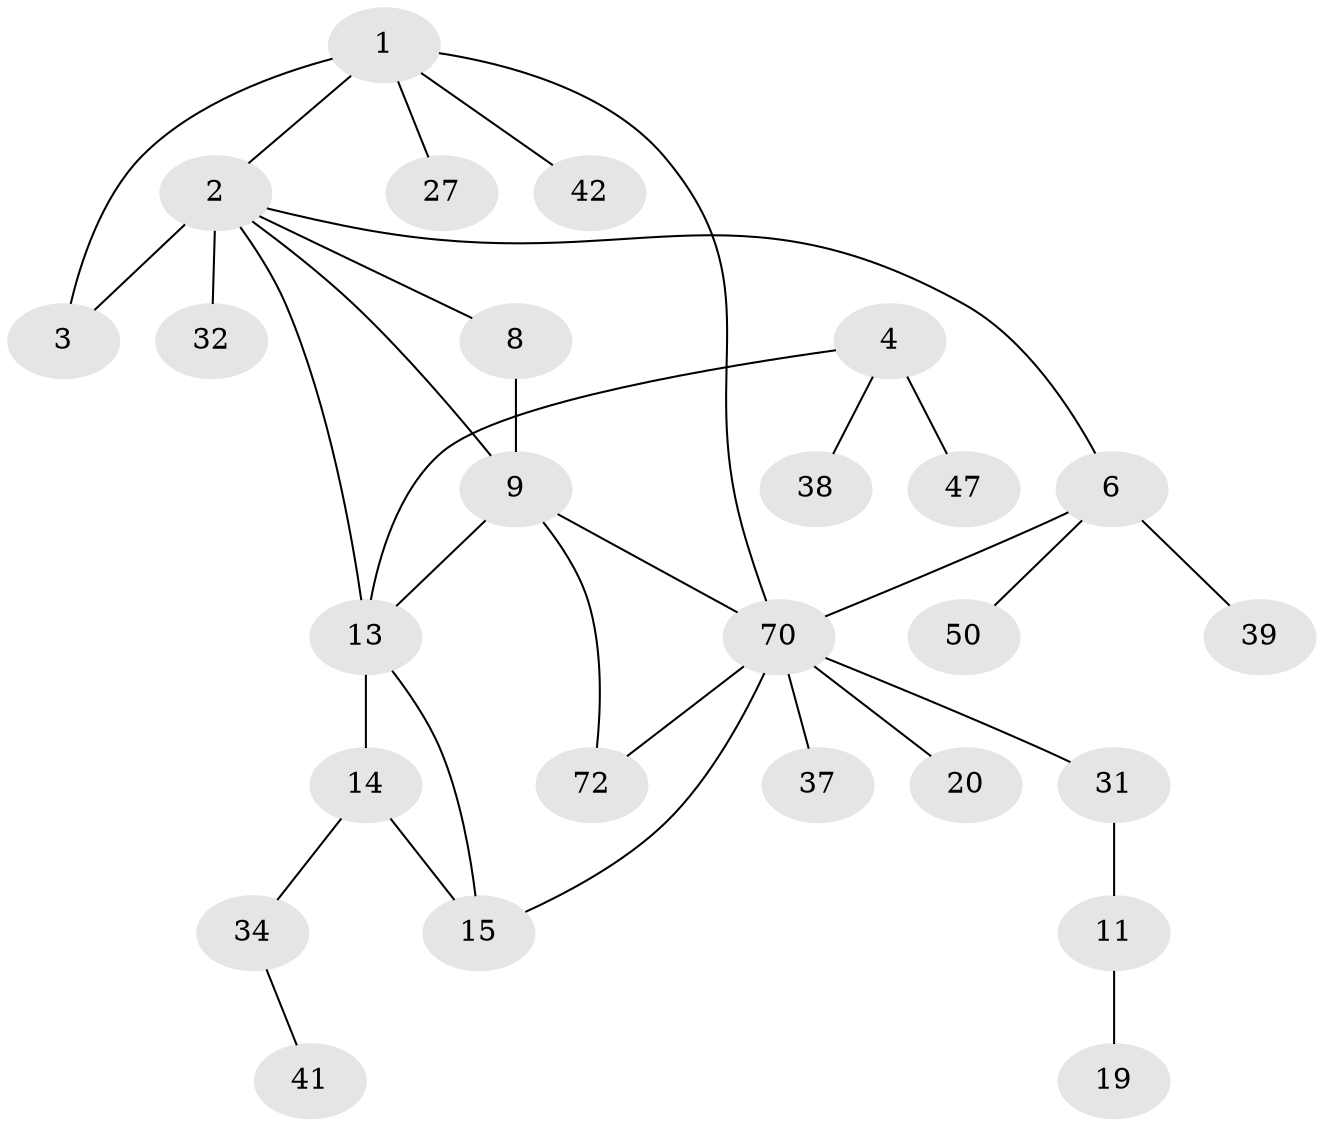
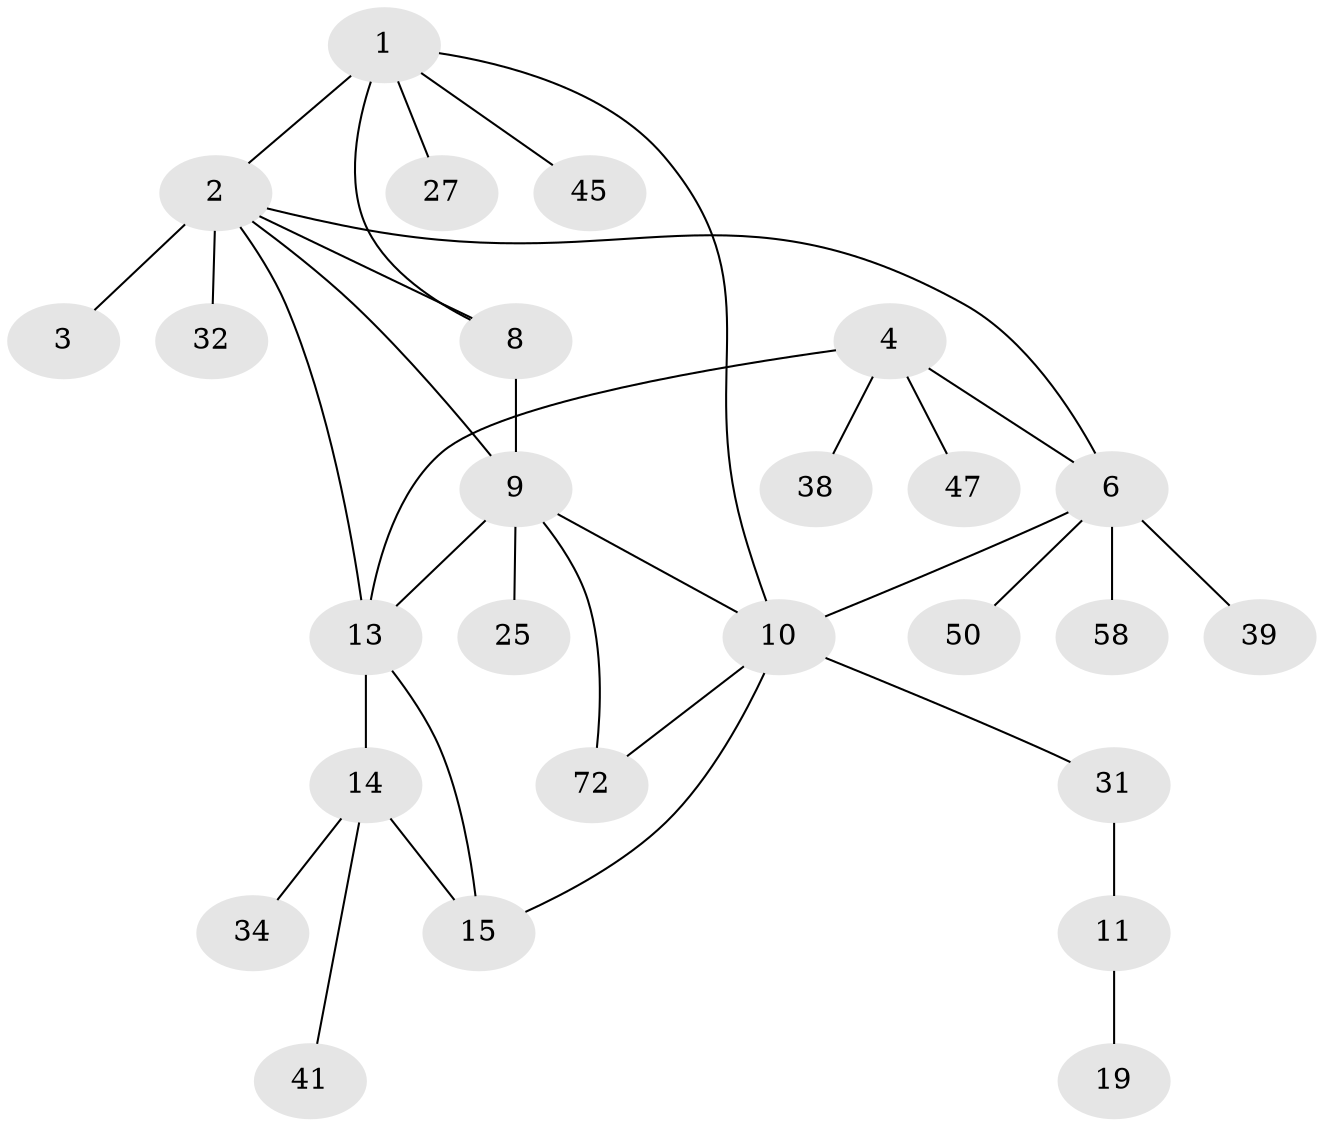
edge "1" -- "3": now "1" -- "8"
node "42": label "42" -> "45"
edge "4" -- "6": added
node "25": added
node "70": label "70" -> "10"
node "58": added
node "37": removed
node "20": removed
edge "34" -- "41": now "14" -- "41"
